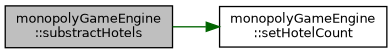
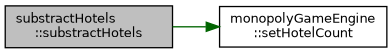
node "monopolyGameEngine ::substractHotels": label "monopolyGameEngine ::substractHotels" -> "substractHotels ::substractHotels"
